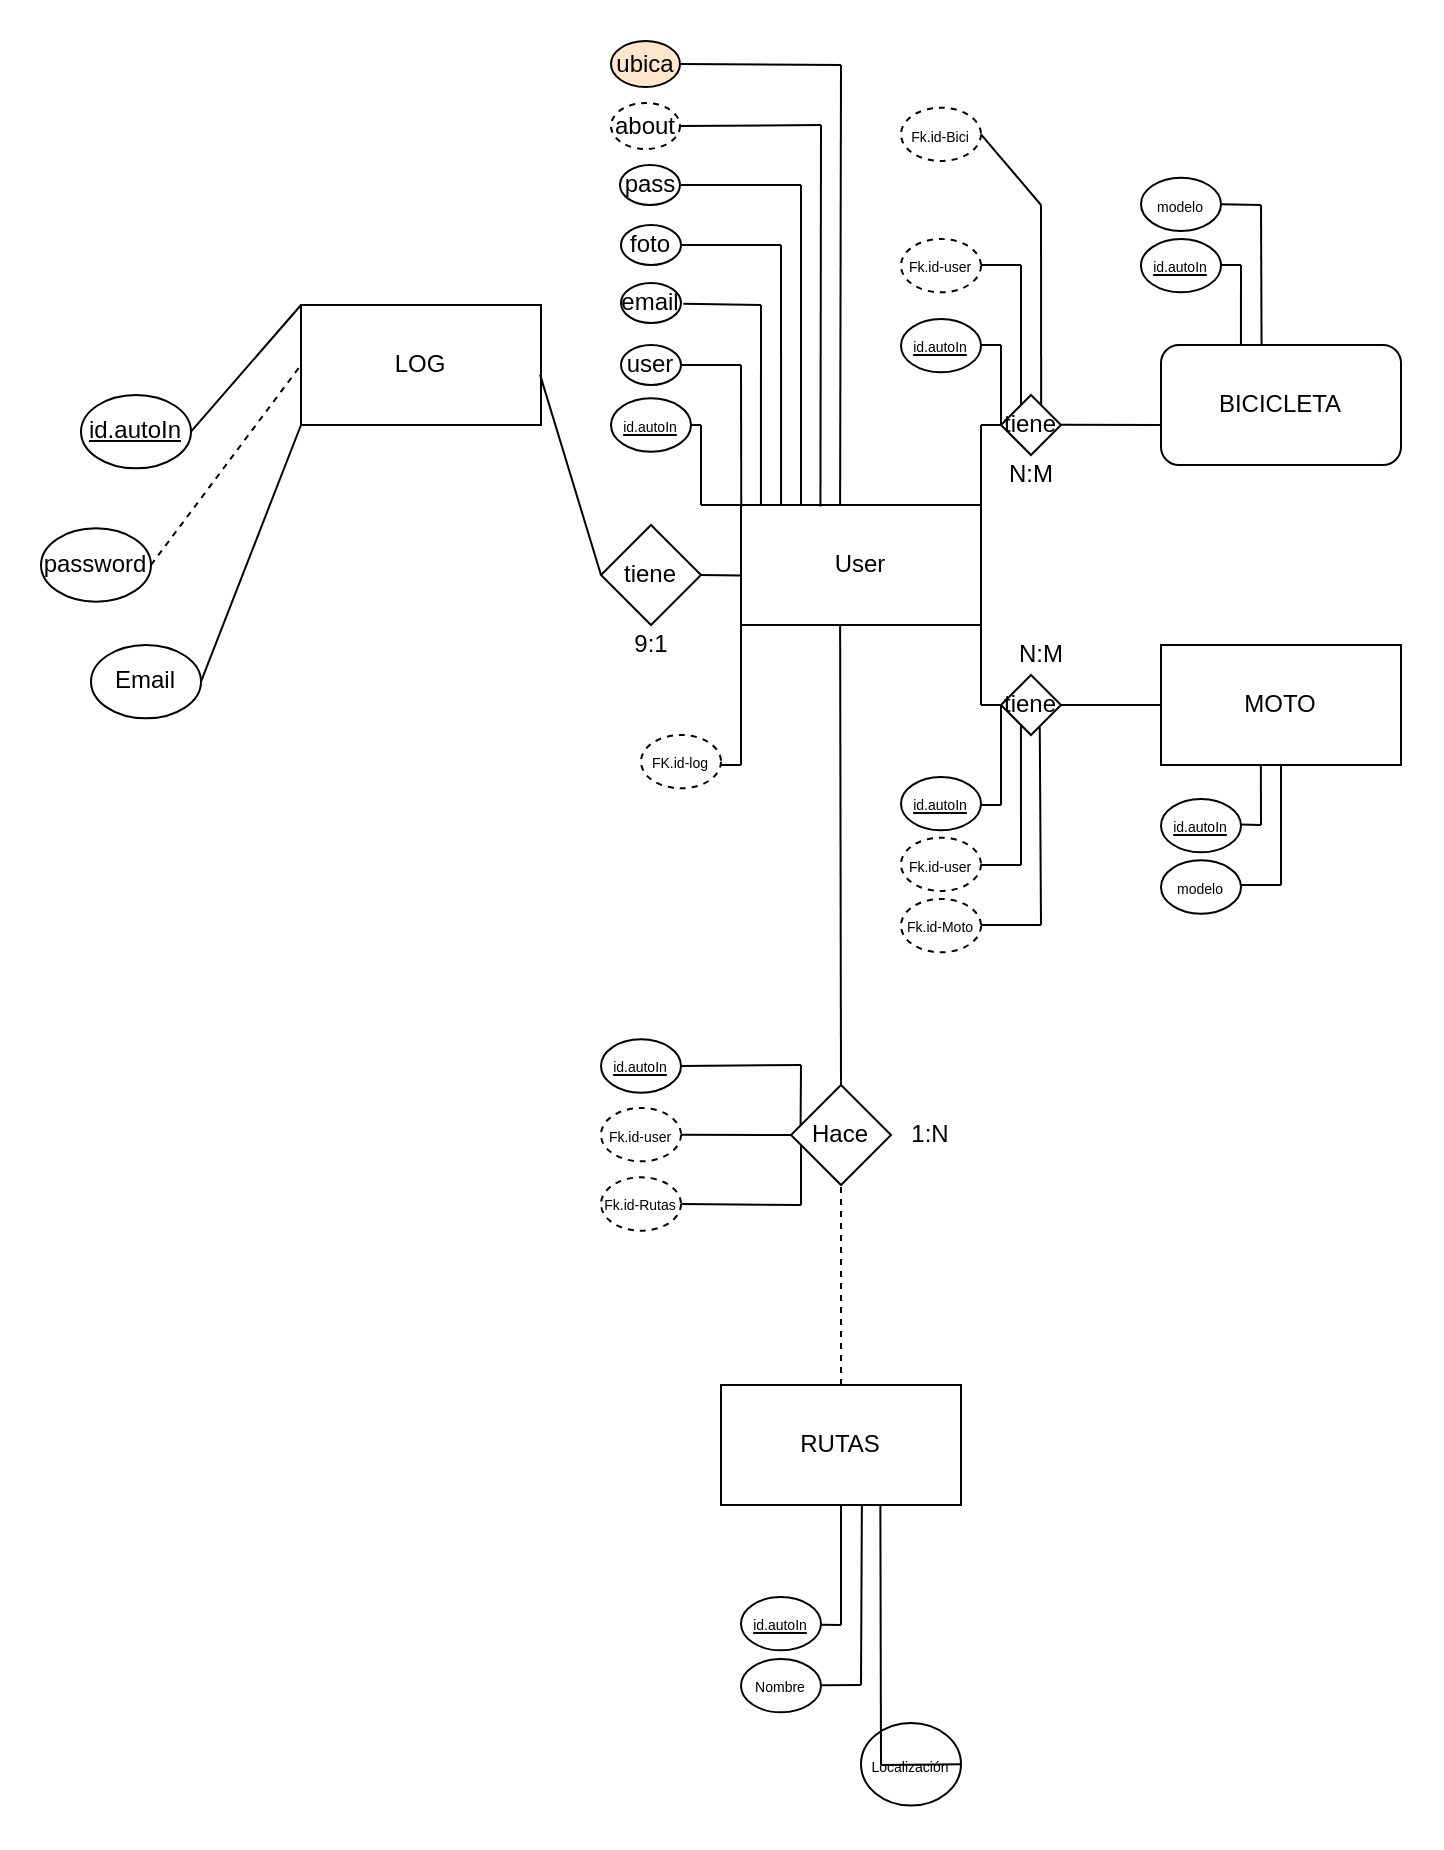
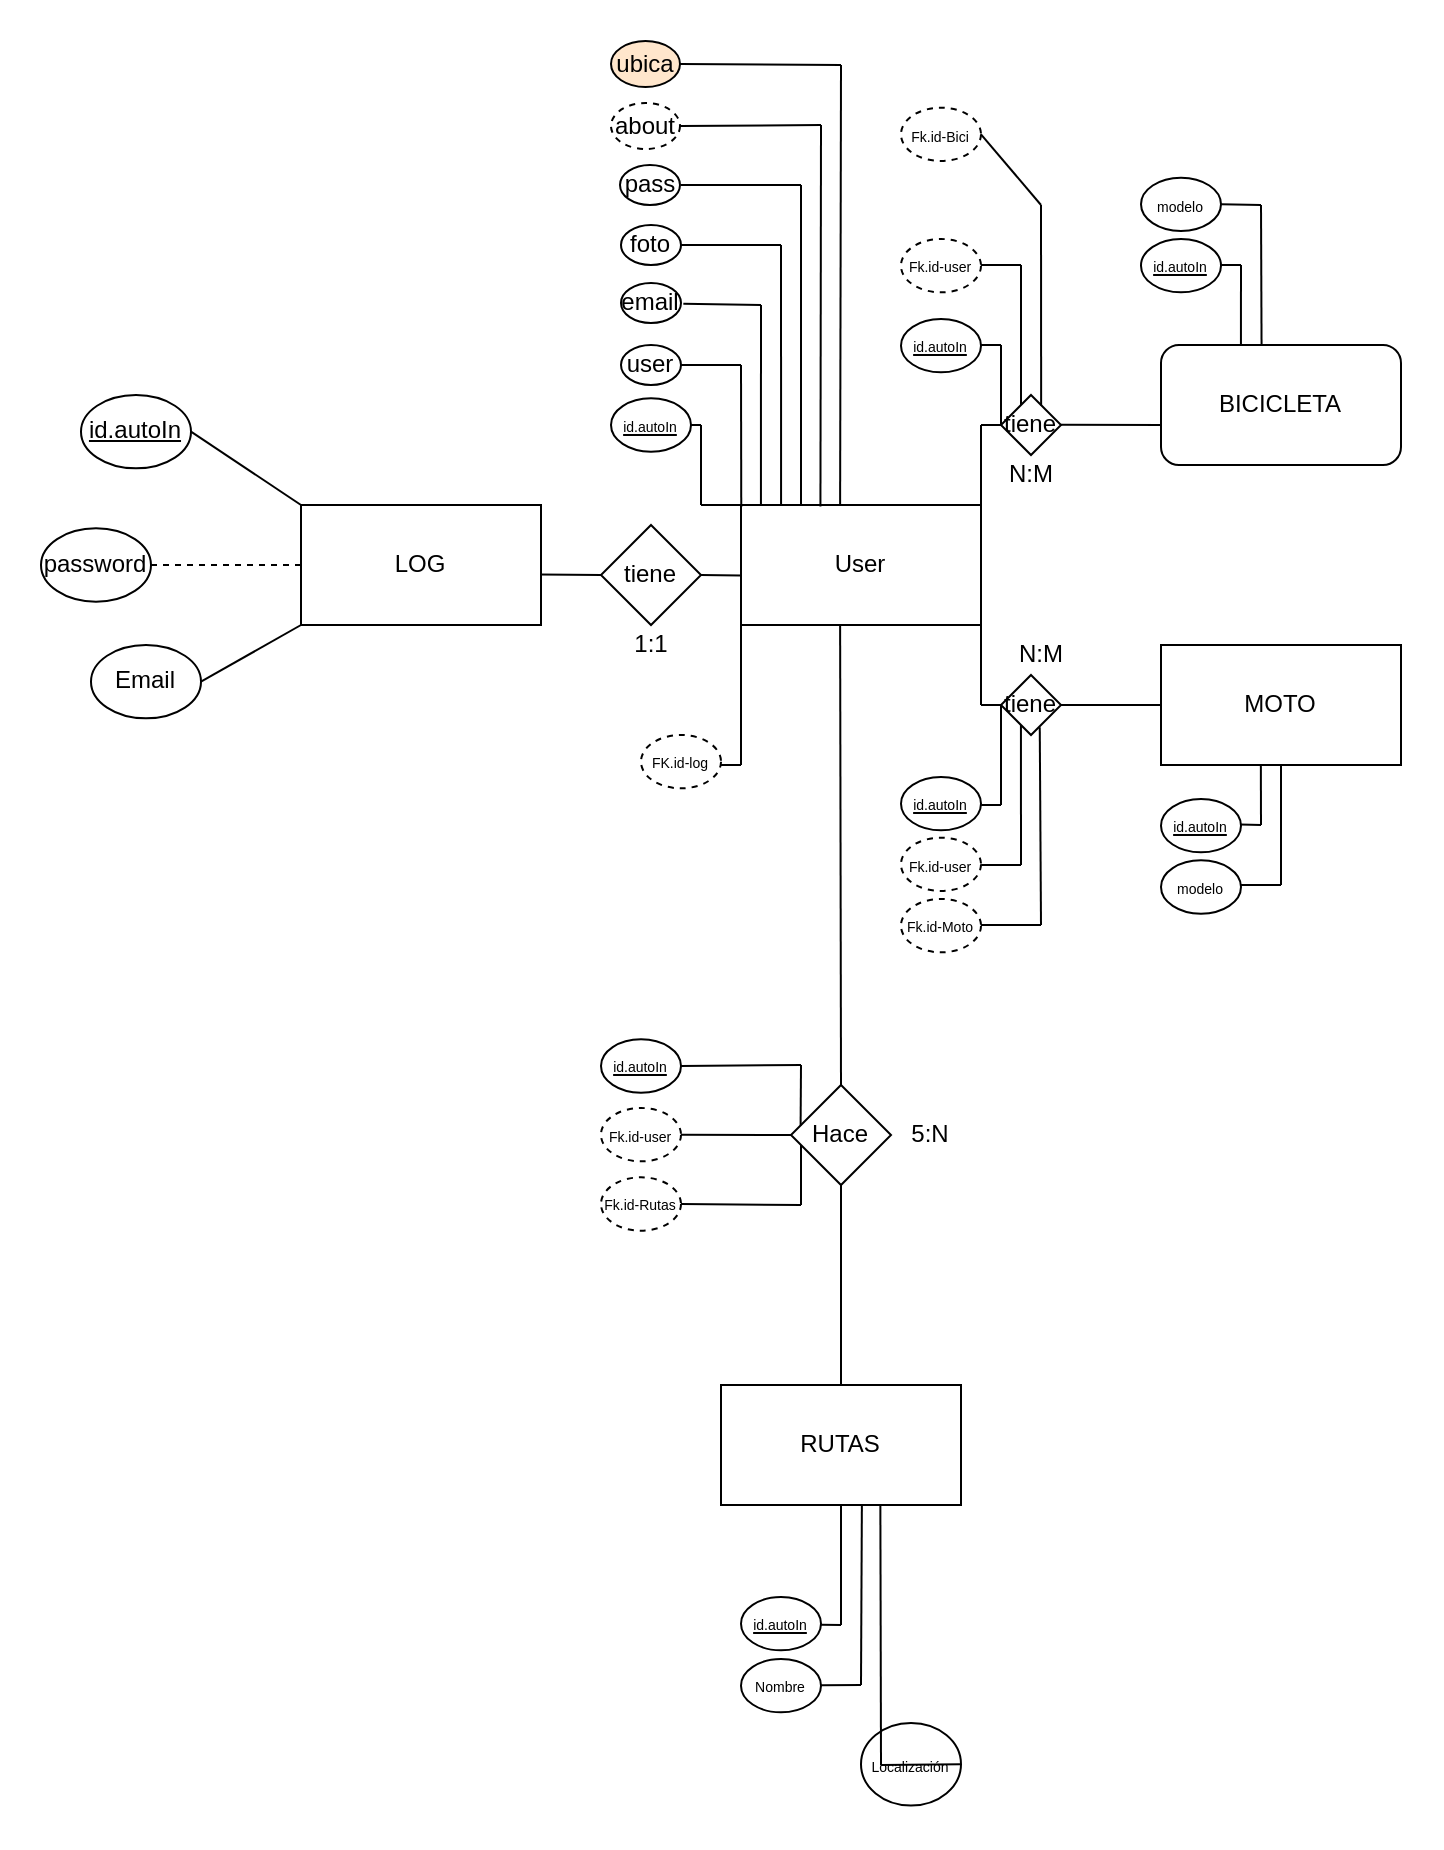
node "LOG": moved (421, 365) -> (421, 565)
node "9:1": label "9:1" -> "1:1"
node "1:N": label "1:N" -> "5:N"
edge "Hace" -- "RUTAS": style dashed -> solid
